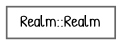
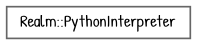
node "Realm::Realm": label "Realm::Realm" -> "Realm::PythonInterpreter"
